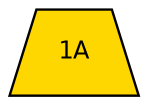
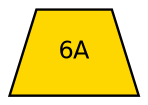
node "1A": label "1A" -> "6A"
